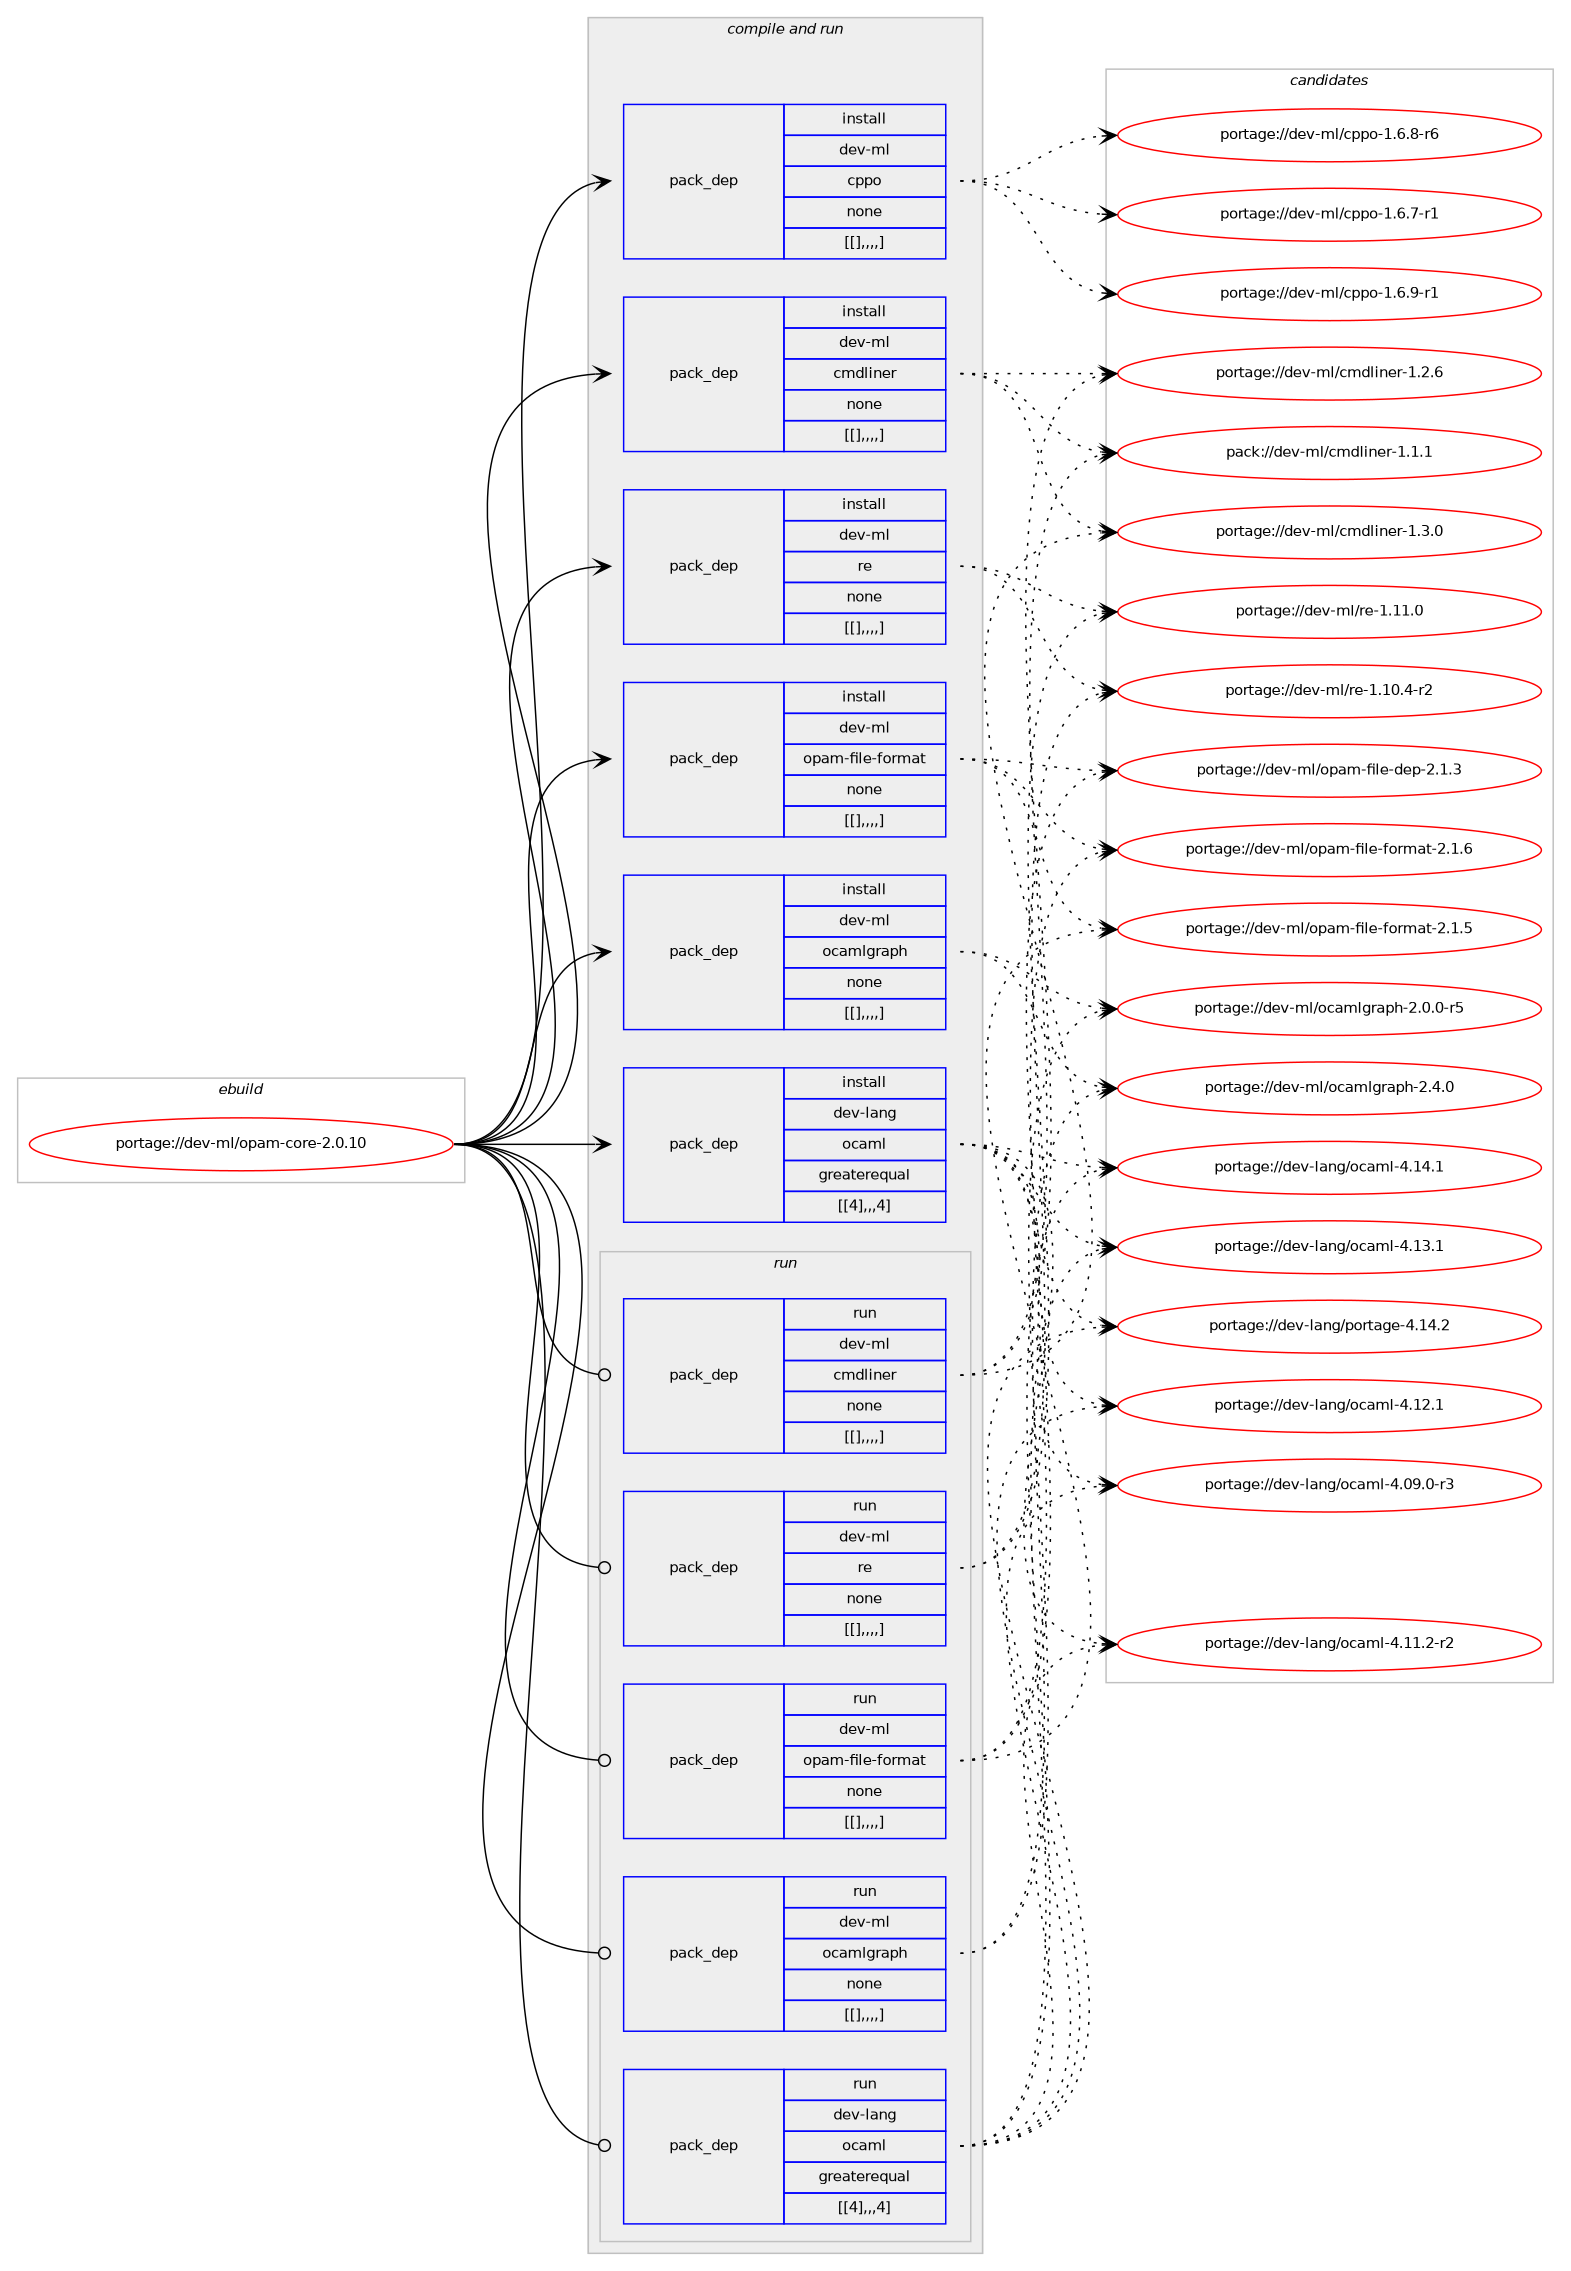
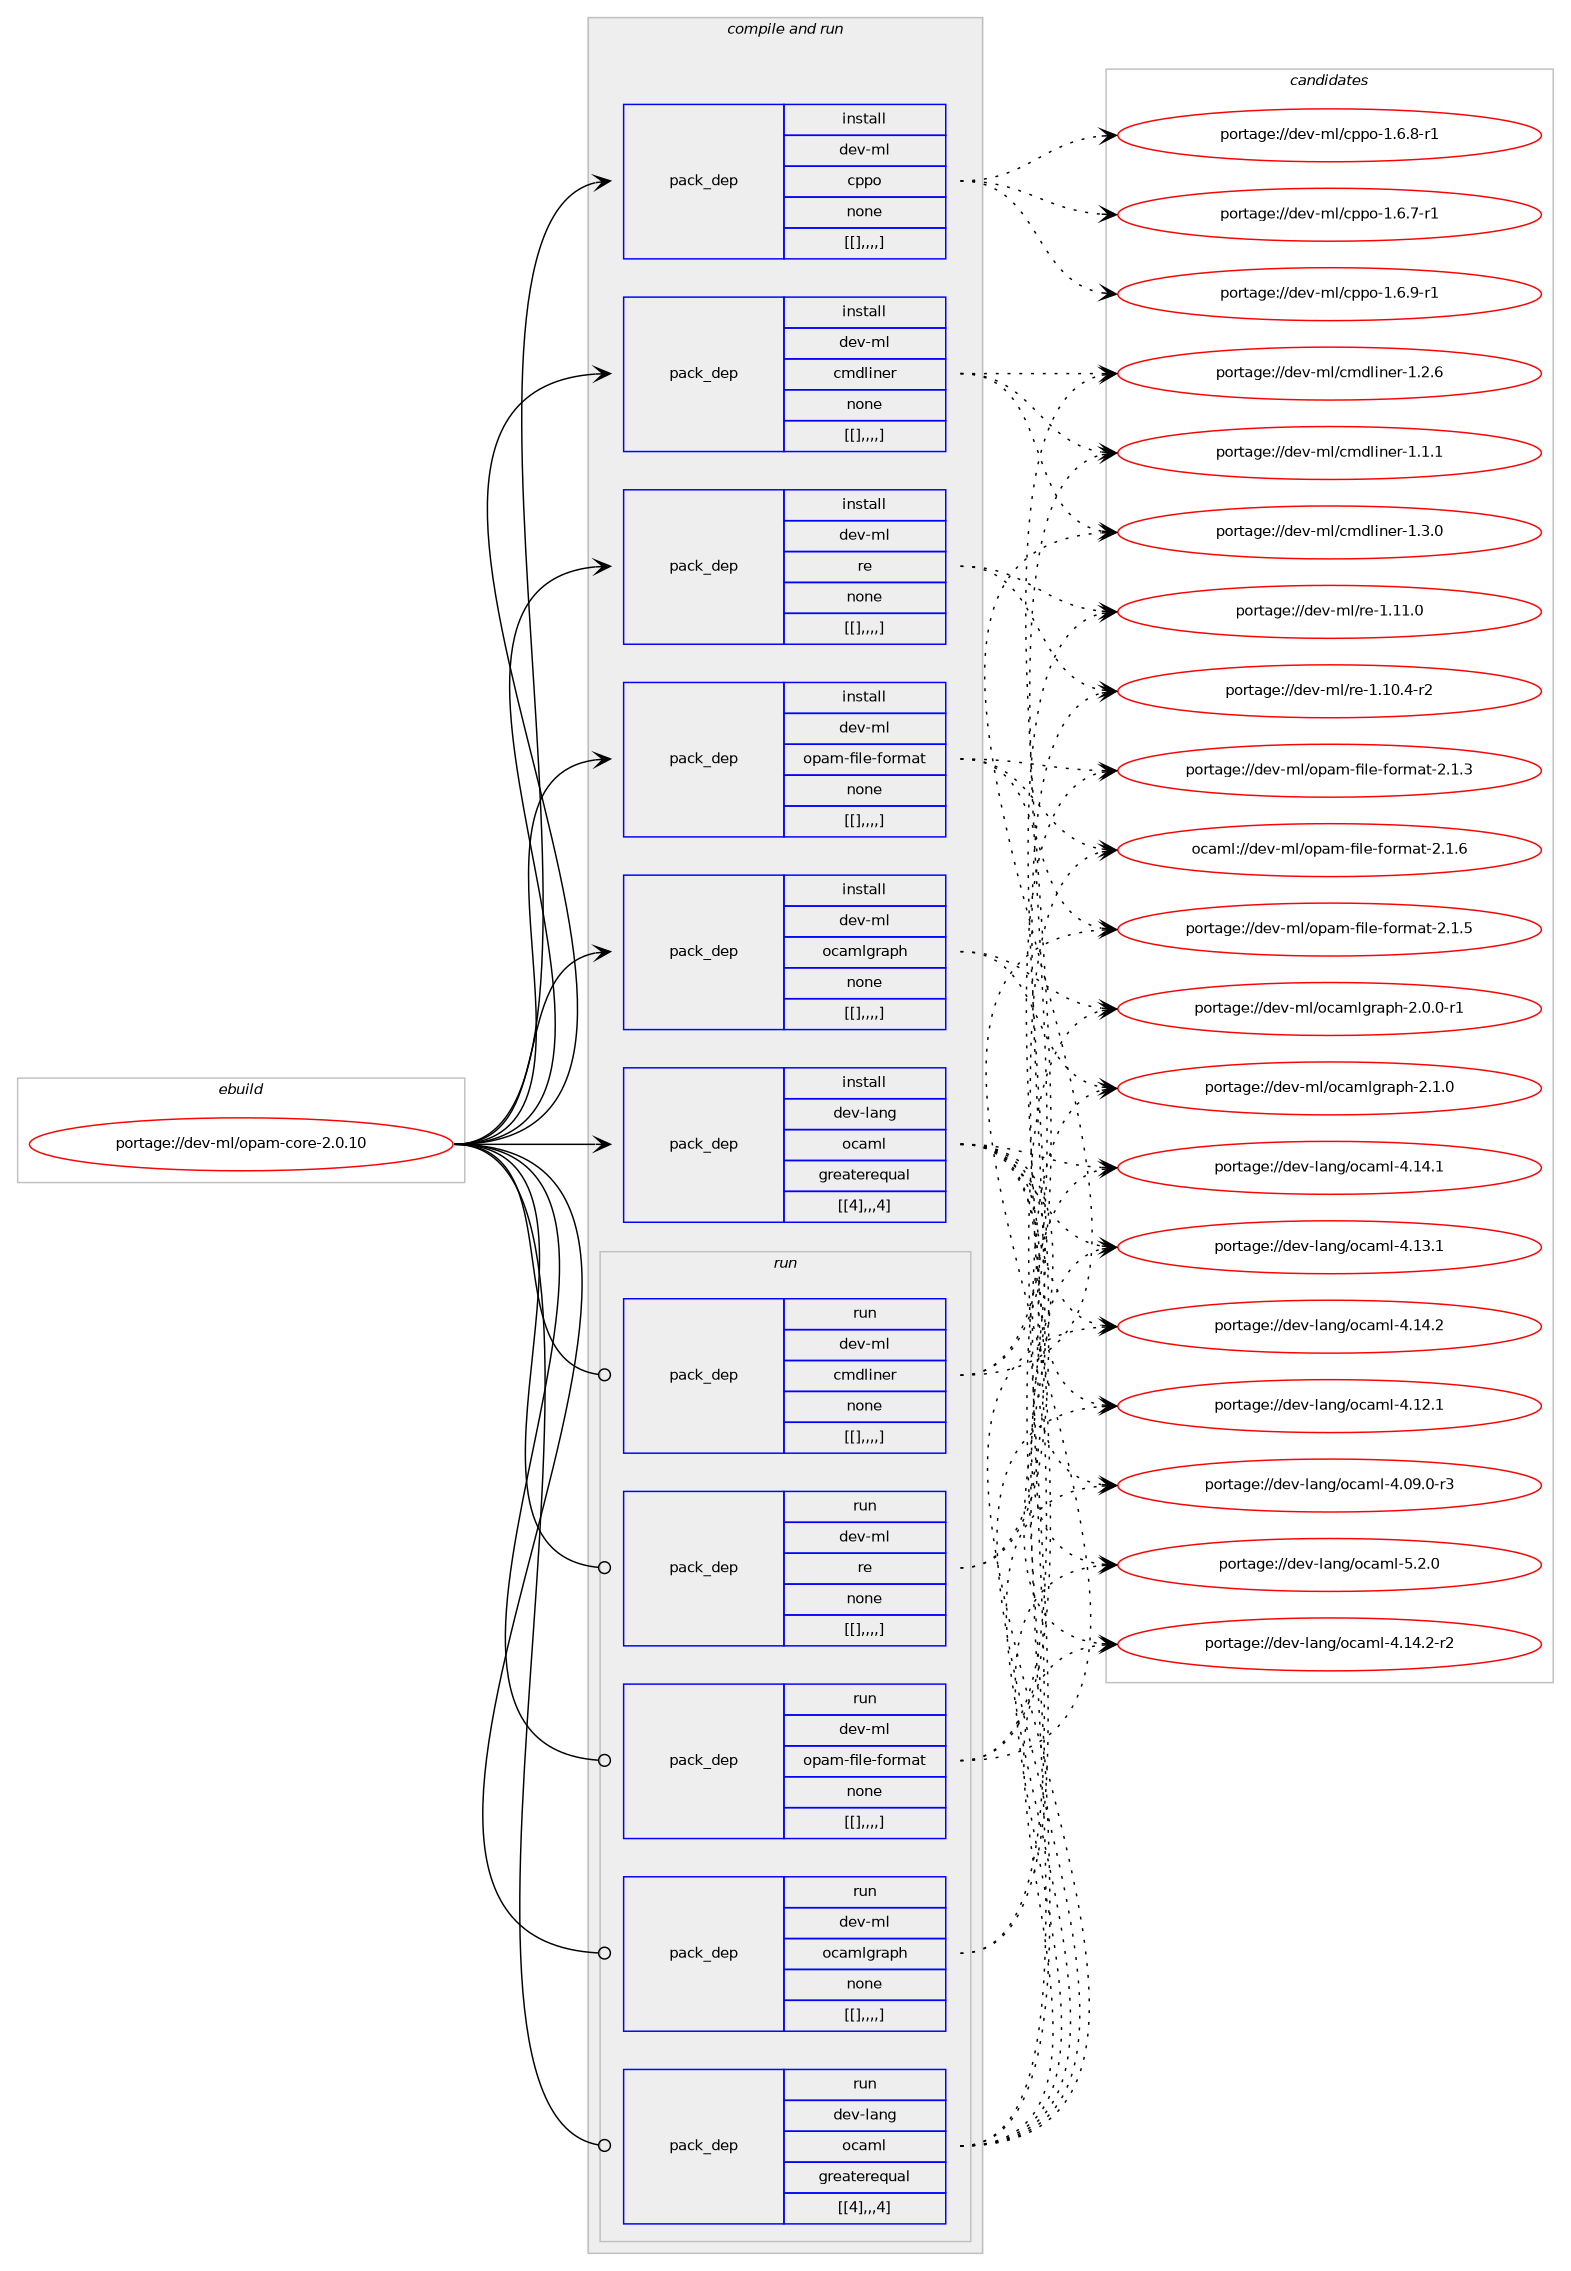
node "portage://dev-ml/cppo-1.6.8-r6": label "portage://dev-ml/cppo-1.6.8-r6" -> "portage://dev-ml/cppo-1.6.8-r1"
node "pack://dev-ml/cmdliner-1.1.1": label "pack://dev-ml/cmdliner-1.1.1" -> "portage://dev-ml/cmdliner-1.1.1"
node "portage://dev-ml/opam-file-dep-2.1.3": label "portage://dev-ml/opam-file-dep-2.1.3" -> "portage://dev-ml/opam-file-format-2.1.3"
node "portage://dev-ml/opam-file-format-2.1.6": label "portage://dev-ml/opam-file-format-2.1.6" -> "ocaml://dev-ml/opam-file-format-2.1.6"
node "portage://dev-ml/ocamlgraph-2.0.0-r5": label "portage://dev-ml/ocamlgraph-2.0.0-r5" -> "portage://dev-ml/ocamlgraph-2.0.0-r1"
node "portage://dev-ml/ocamlgraph-2.4.0": label "portage://dev-ml/ocamlgraph-2.4.0" -> "portage://dev-ml/ocamlgraph-2.1.0"
node "portage://dev-lang/portage-4.14.2": label "portage://dev-lang/portage-4.14.2" -> "portage://dev-lang/ocaml-4.14.2"
node "portage://dev-lang/ocaml-5.2.0": added
node "portage://dev-lang/ocaml-4.11.2-r2": label "portage://dev-lang/ocaml-4.11.2-r2" -> "portage://dev-lang/ocaml-4.14.2-r2"
